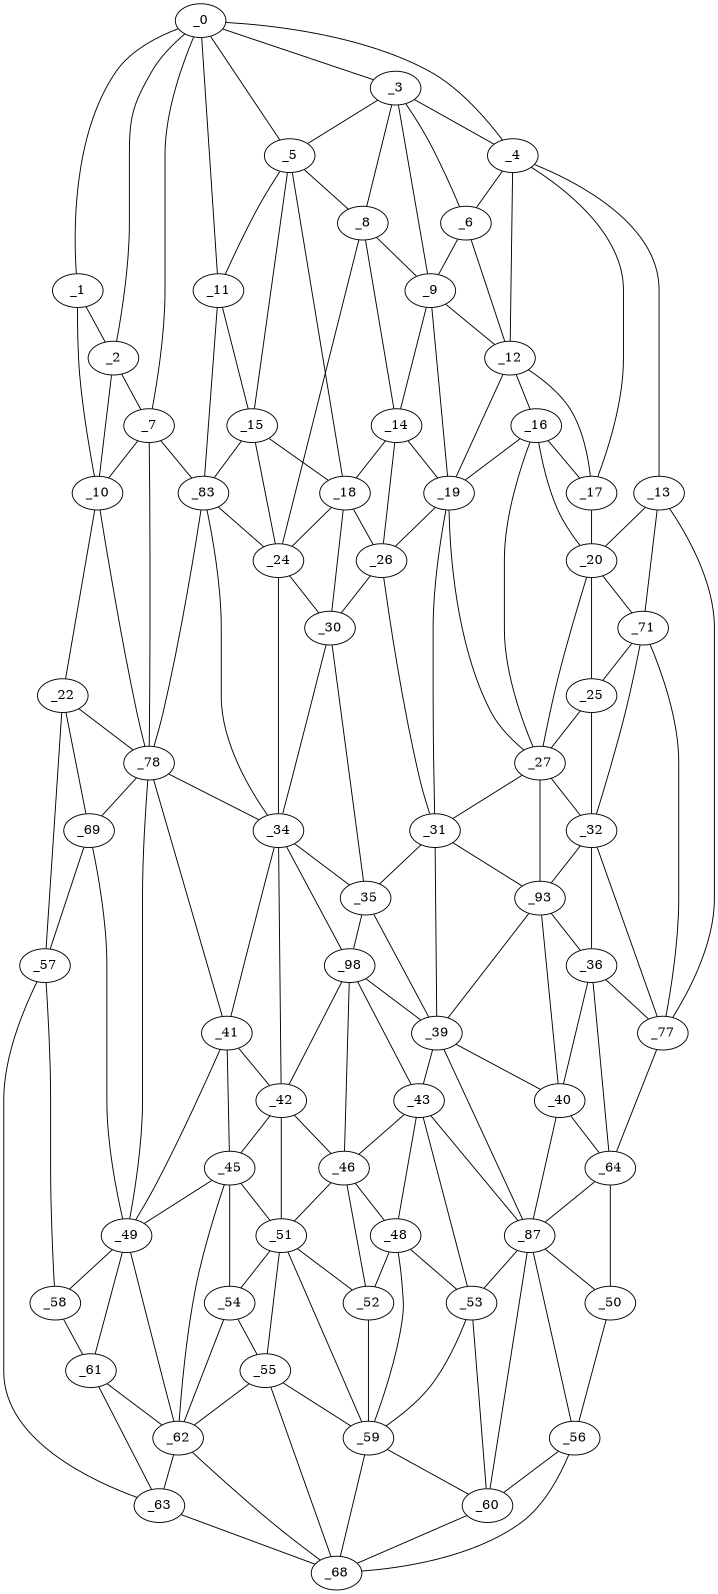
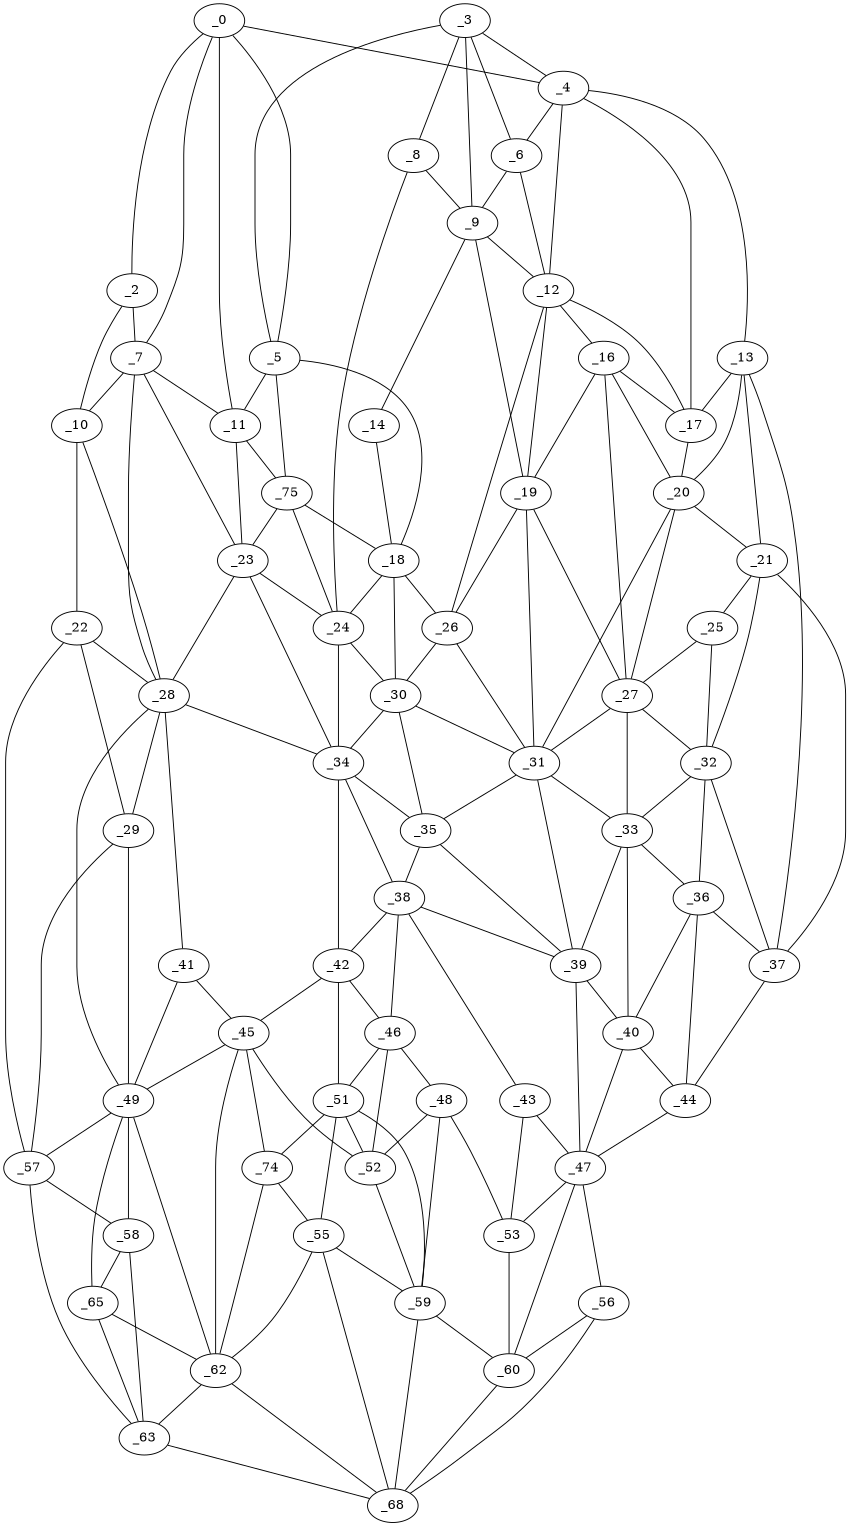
edge "_0" -- "_3": removed
edge "_5" -- "_8": removed
node "_1": removed
edge "_8" -- "_14": removed
edge "_7" -- "_11": added
edge "_13" -- "_17": added
node "_15": label "_15" -> "_75"
edge "_14" -- "_19": removed
node "_83": label "_83" -> "_23"
edge "_14" -- "_26": now "_12" -- "_26"
edge "_20" -- "_25": now "_20" -- "_31"
node "_71": label "_71" -> "_21"
edge "_30" -- "_31": added
node "_78": label "_78" -> "_28"
node "_69": label "_69" -> "_29"
node "_93": label "_93" -> "_33"
edge "_34" -- "_41": removed
node "_98": label "_98" -> "_38"
node "_77": label "_77" -> "_37"
edge "_41" -- "_42": removed
edge "_39" -- "_43": removed
edge "_49" -- "_57": added
edge "_43" -- "_46": removed
edge "_43" -- "_48": removed
node "_64": label "_64" -> "_44"
edge "_45" -- "_51": now "_45" -- "_52"
node "_87": label "_87" -> "_47"
node "_54": label "_54" -> "_74"
node "_50": removed
edge "_58" -- "_63": added
node "_61": label "_61" -> "_65"
edge "_53" -- "_59": removed
